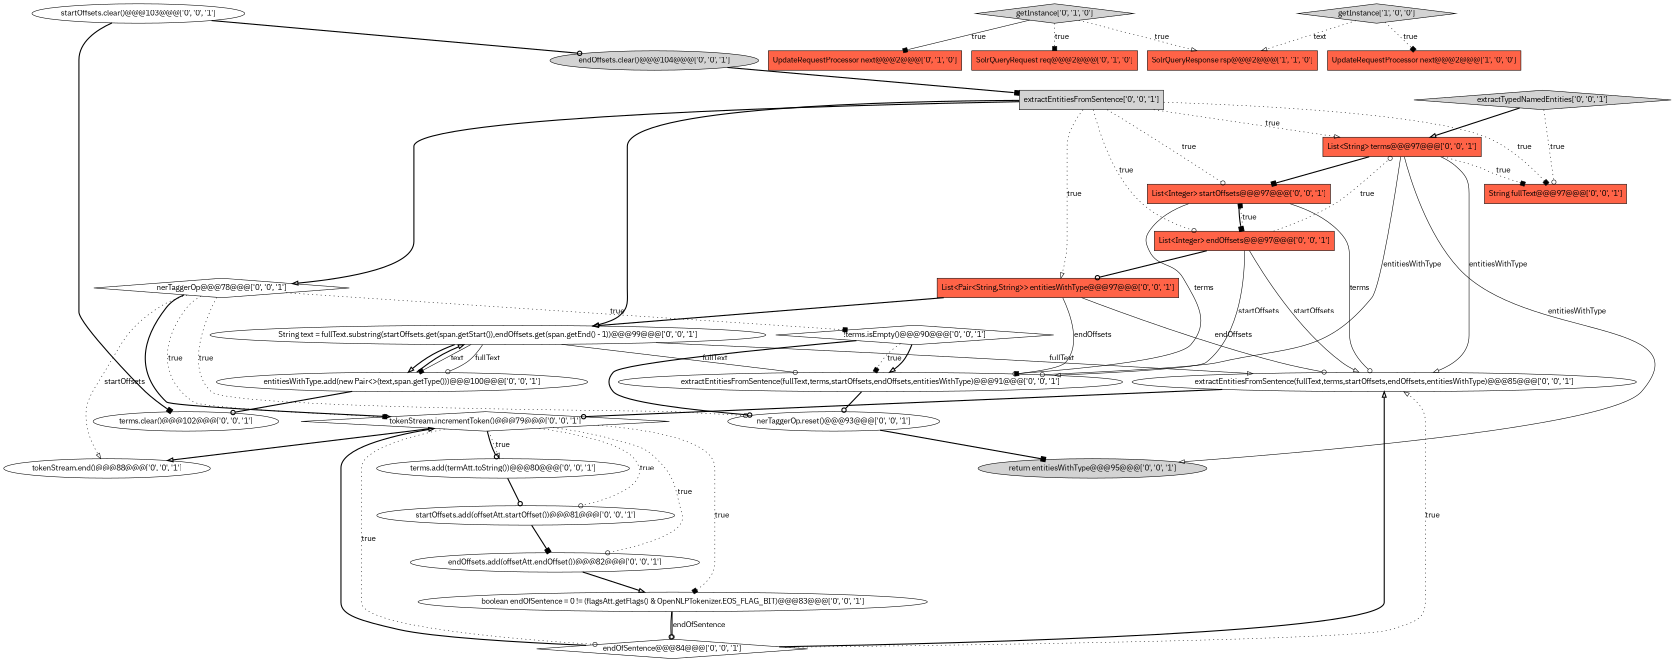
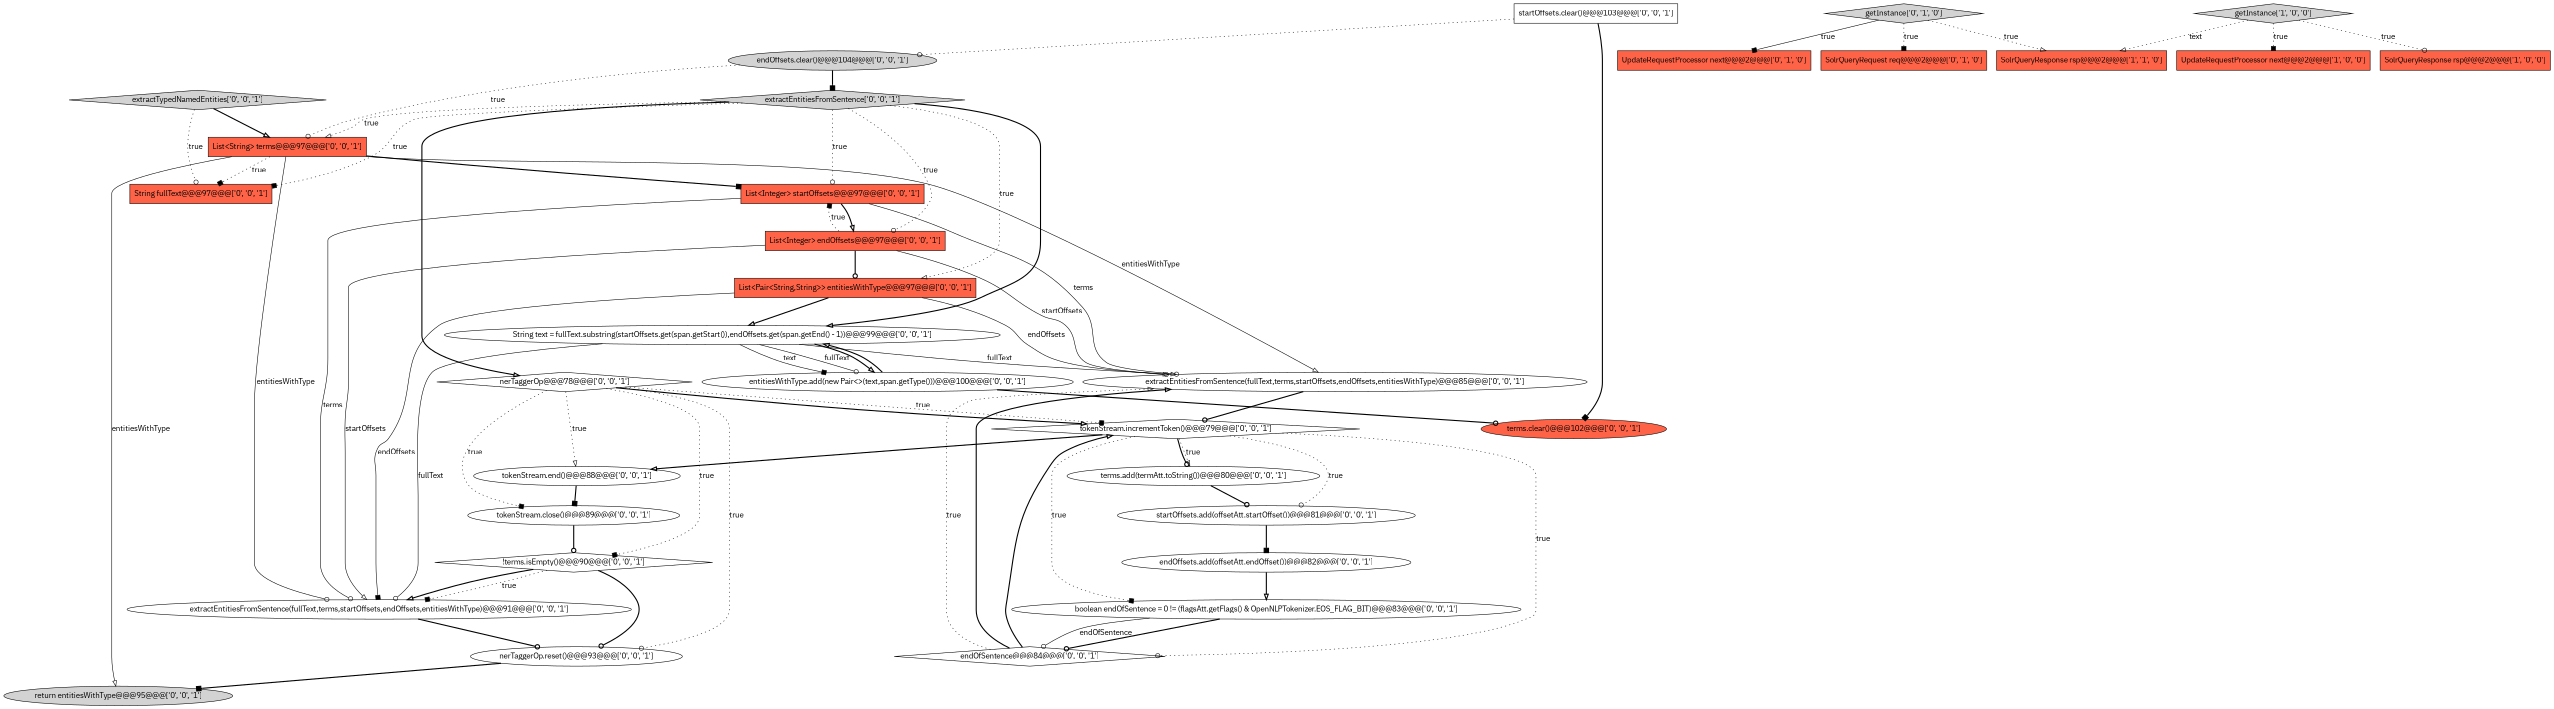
node "startOffsets.clear()@@@103@@@['0', '0', '1']": shape ellipse -> box
edge "startOffsets.clear()@@@103@@@['0', '0', '1']" -> "endOffsets.clear()@@@104@@@['0', '0', '1']": style bold -> dotted
node "SolrQueryResponse rsp@@@2@@@['1', '0', '0']": added
node "extractEntitiesFromSentence['0', '0', '1']": shape box -> diamond
edge "List<Integer> endOffsets@@@97@@@['0', '0', '1']" -> "List<String> terms@@@97@@@['0', '0', '1']": now "endOffsets.clear()@@@104@@@['0', '0', '1']" -> "List<String> terms@@@97@@@['0', '0', '1']"
edge "List<Integer> startOffsets@@@97@@@['0', '0', '1']" -> "List<Integer> endOffsets@@@97@@@['0', '0', '1']": arrowhead box -> onormal
edge "nerTaggerOp@@@78@@@['0', '0', '1']" -> "tokenStream.end()@@@88@@@['0', '0', '1']": label "startOffsets" -> "true"
node "terms.clear()@@@102@@@['0', '0', '1']": fillcolor white -> tomato
edge "tokenStream.incrementToken()@@@79@@@['0', '0', '1']" -> "endOffsets.add(offsetAtt.endOffset())@@@82@@@['0', '0', '1']": removed, label "true"
node "tokenStream.close()@@@89@@@['0', '0', '1']": added
